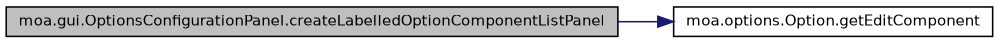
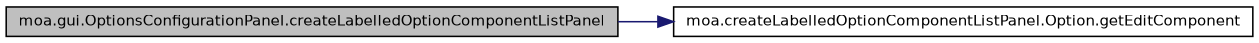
node "moa.options.Option.getEditComponent": label "moa.options.Option.getEditComponent" -> "moa.createLabelledOptionComponentListPanel.Option.getEditComponent"
